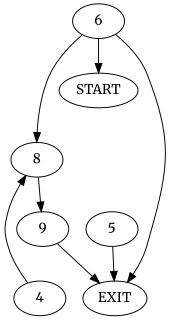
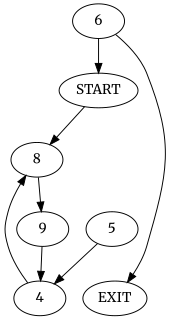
edge "6" -> "8": now "START" -> "8"
edge "5" -> "EXIT": now "5" -> "4"
edge "9" -> "EXIT": now "9" -> "4"
